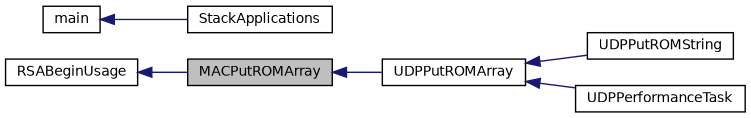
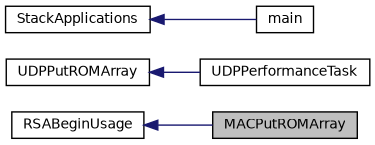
edge "StackApplications" -> "main": reversed
node "UDPPutROMString": removed
edge "UDPPutROMArray" -> "MACPutROMArray": removed
